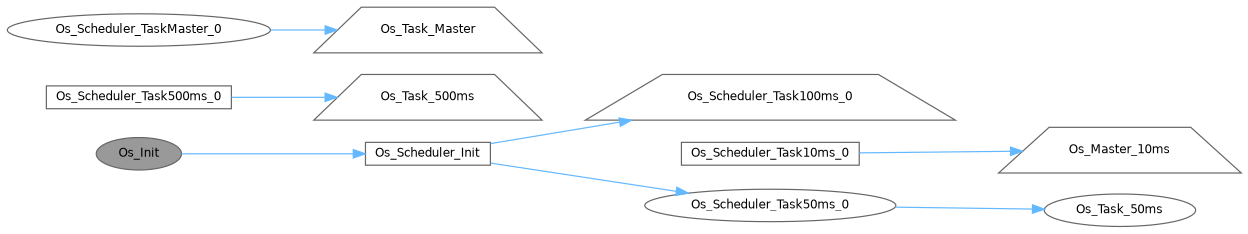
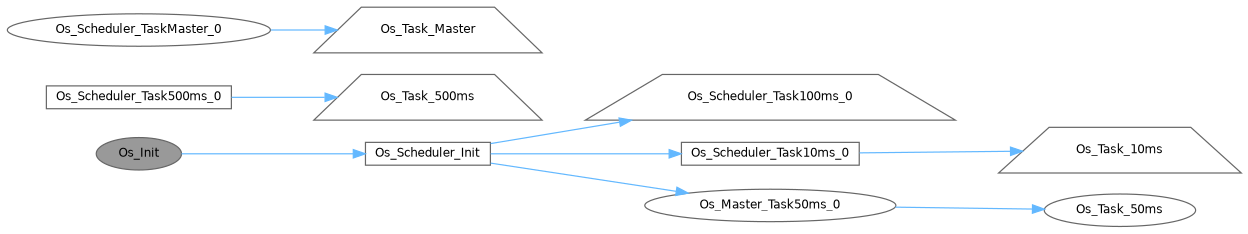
node "Os_Master_10ms": label "Os_Master_10ms" -> "Os_Task_10ms"
edge "Os_Scheduler_Init" -> "Os_Scheduler_Task10ms_0": added
node "Os_Scheduler_Task50ms_0": label "Os_Scheduler_Task50ms_0" -> "Os_Master_Task50ms_0"
